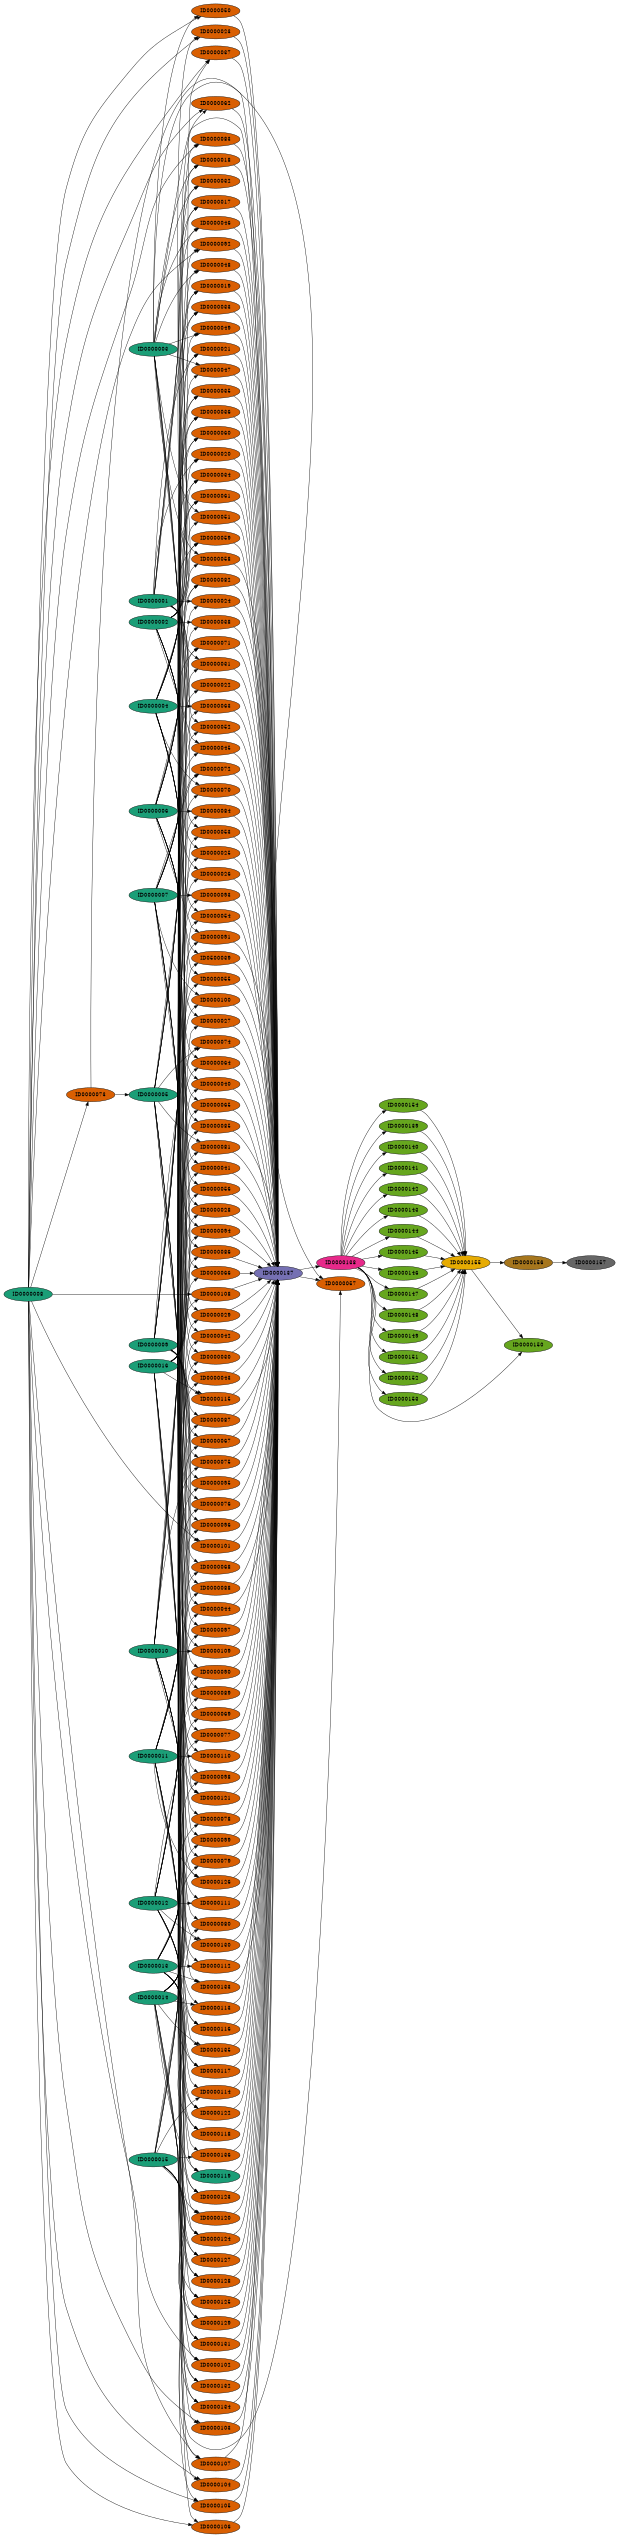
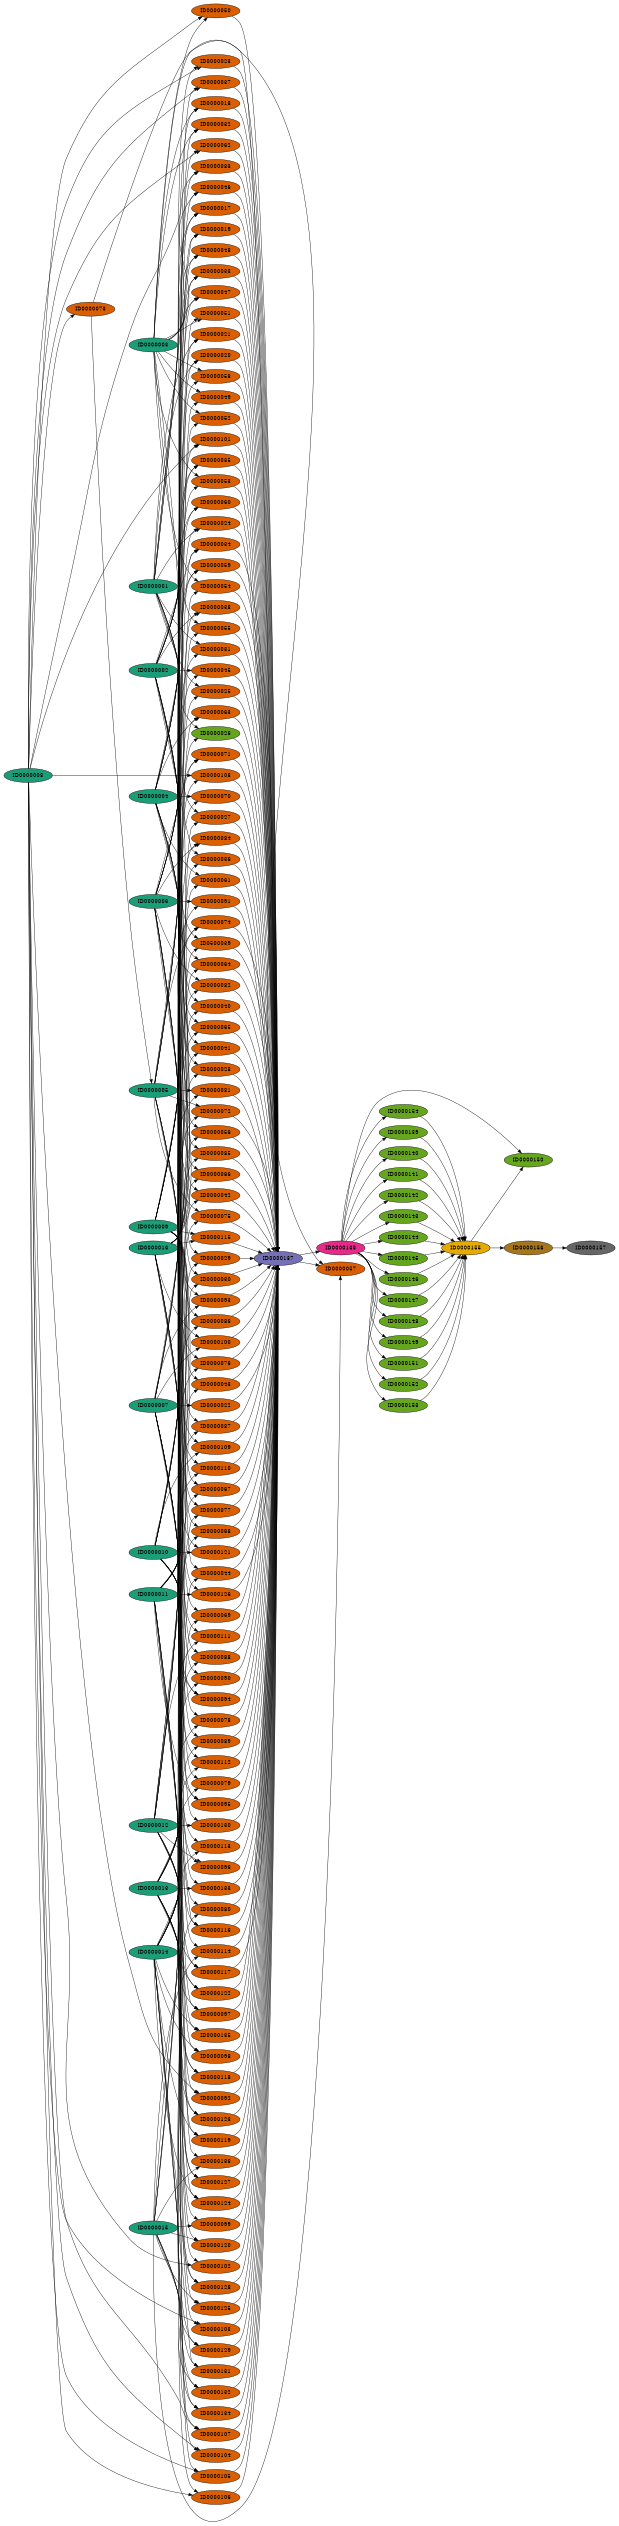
edge "ID0000003" -> "ID0000137": now "ID0000032" -> "ID0000137"
node "ID0000026": fillcolor #d95f02 -> #66a61e
node "ID0000119": fillcolor #1b9e77 -> #d95f02
